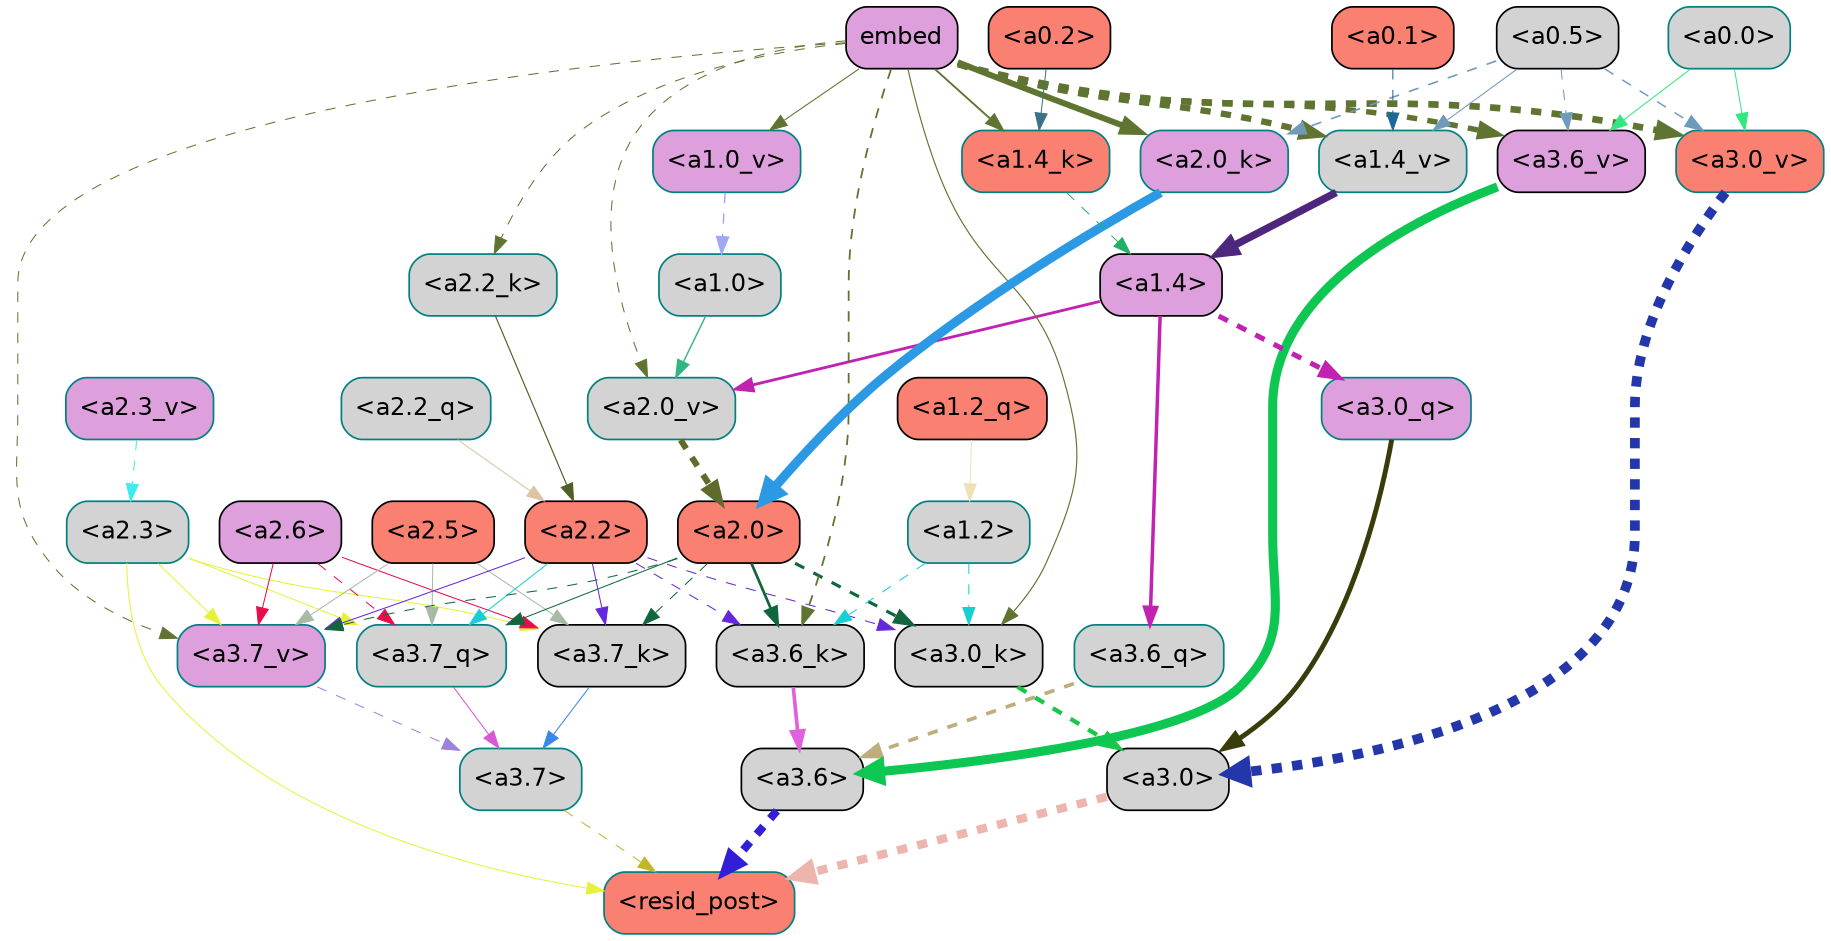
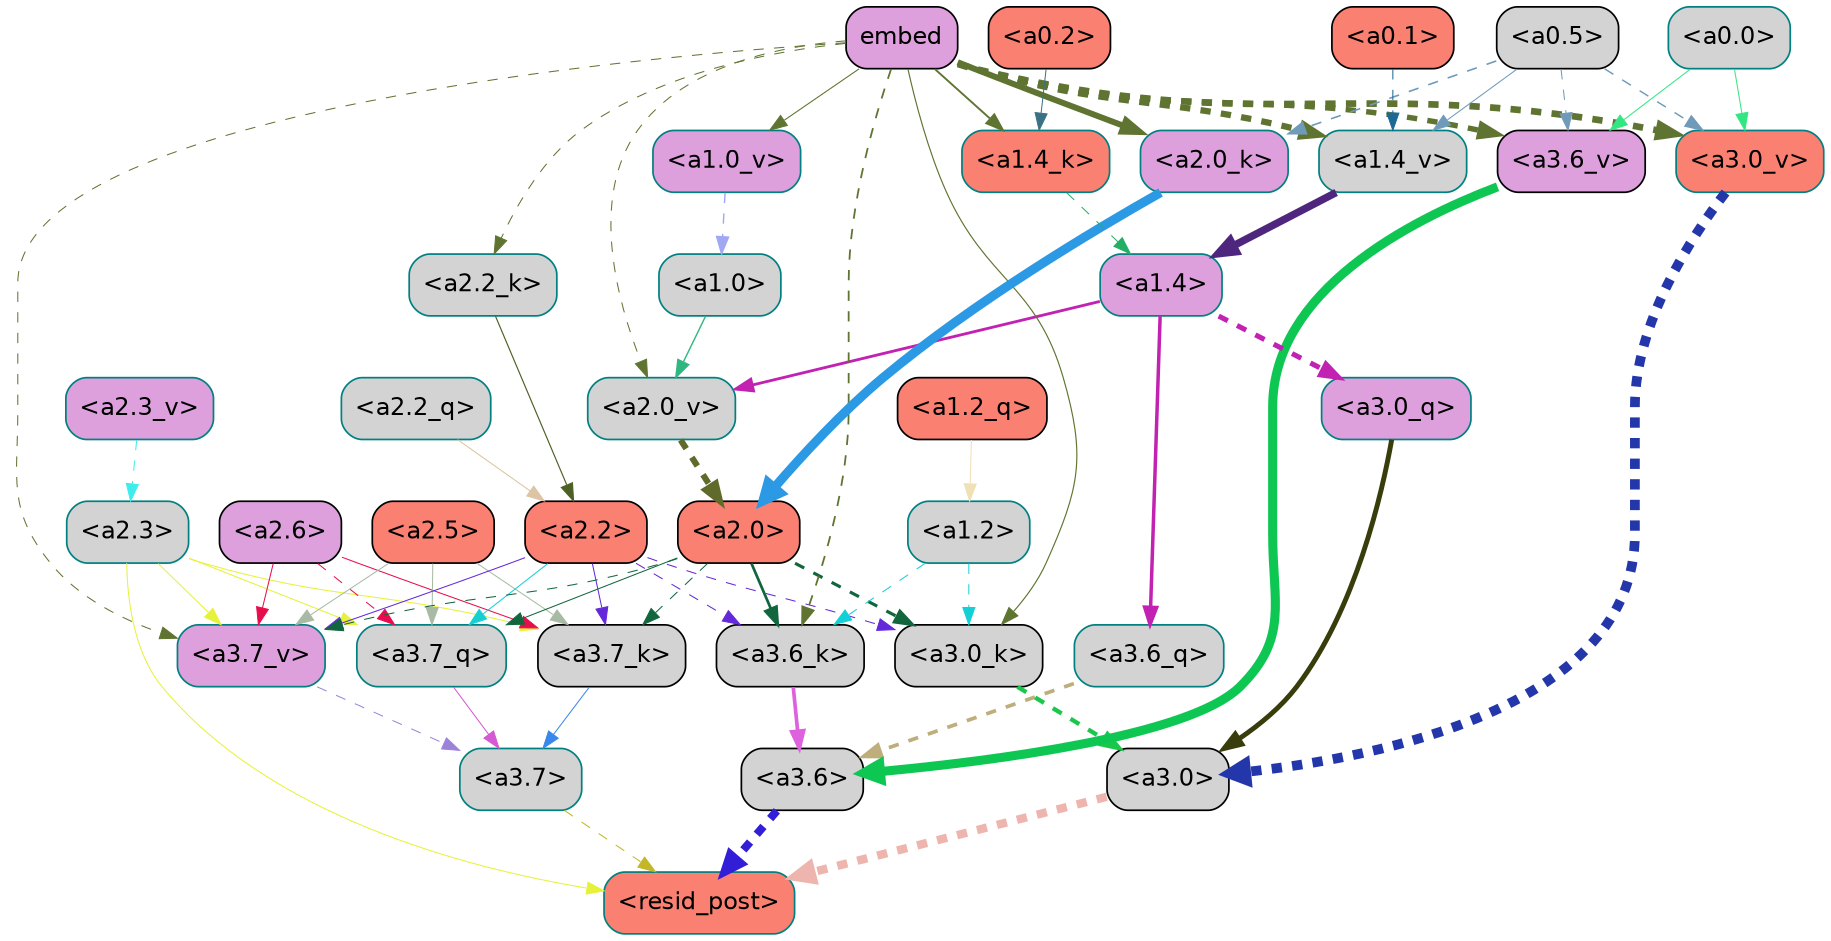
node "<a1.4>": color black -> teal
